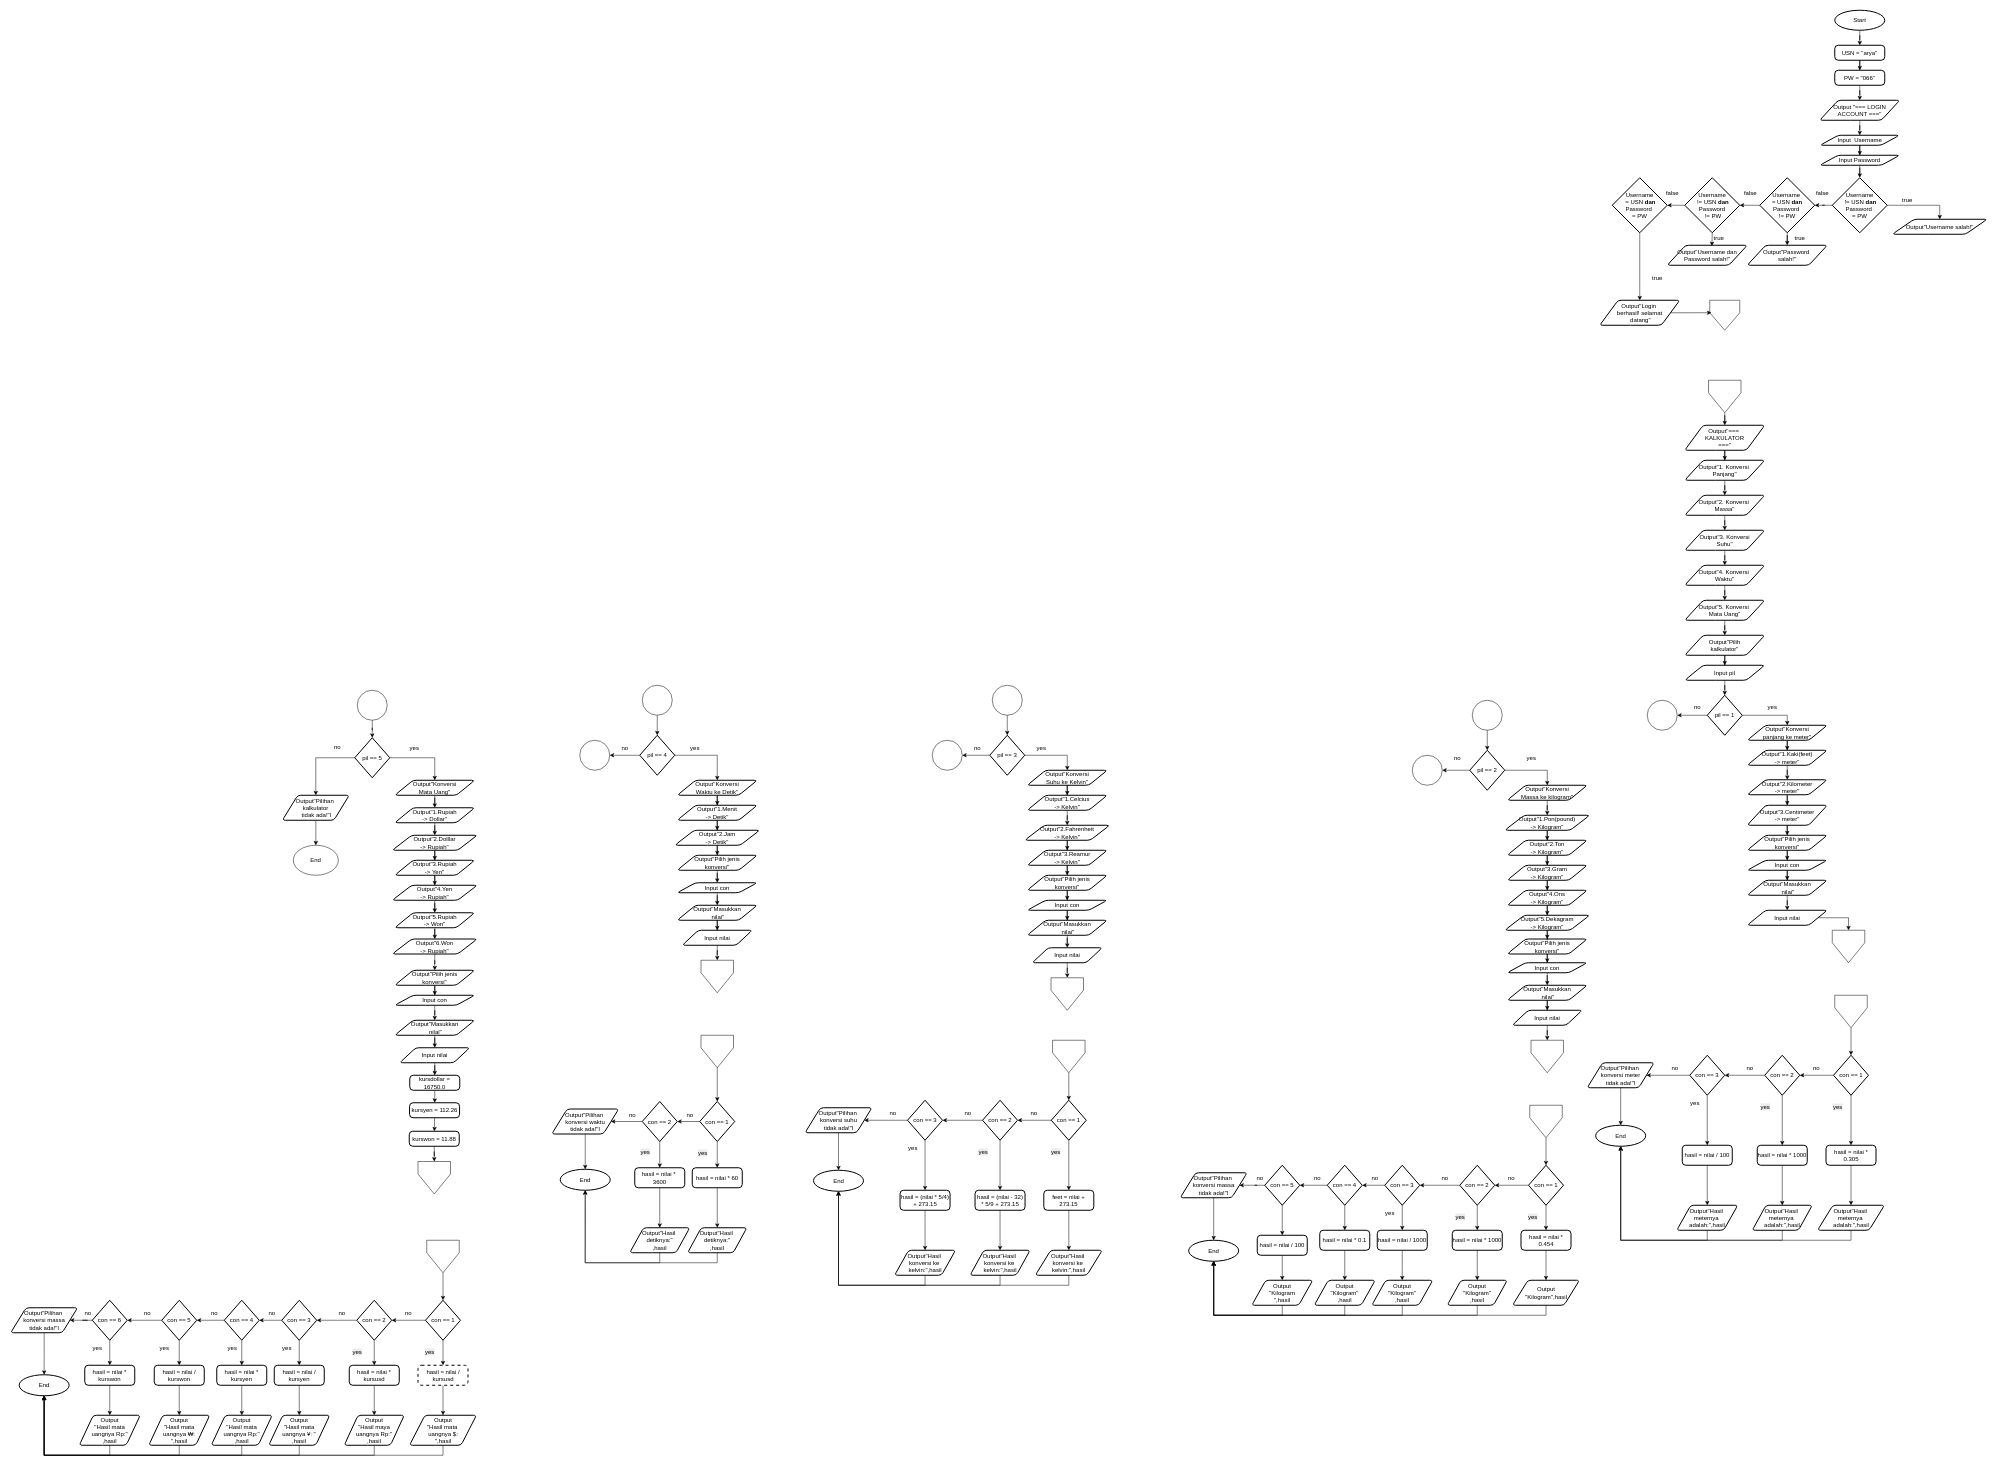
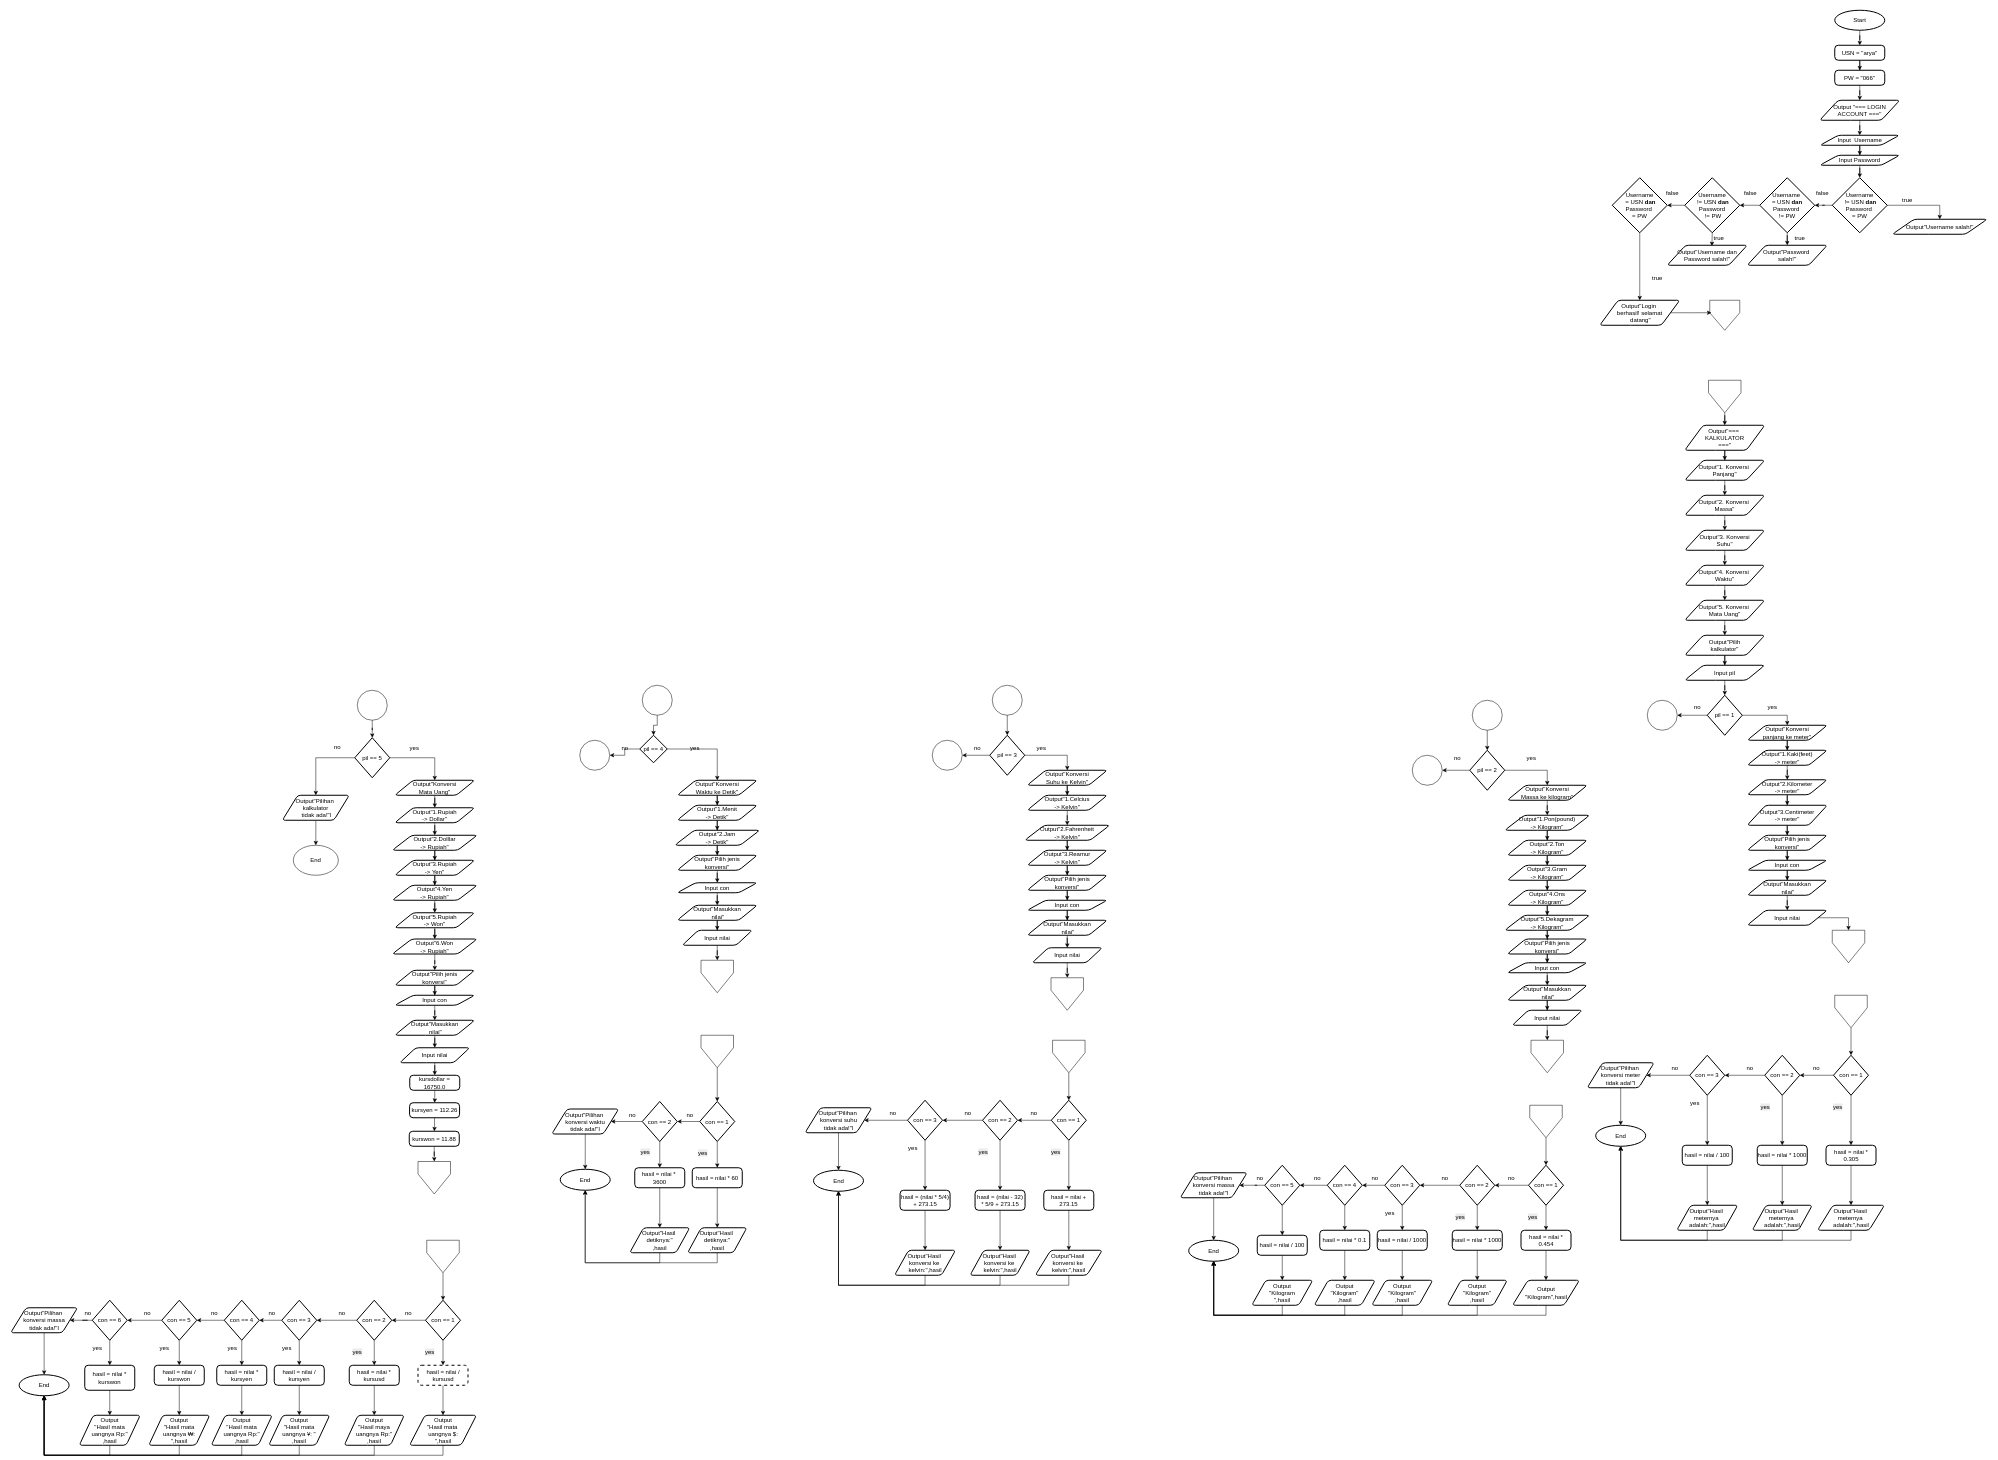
node "pil == 4": size 35x40 -> 28x28
node "feet = nilai + 273.15": label "feet = nilai + 273.15" -> "hasil = nilai + 273.15"
node "hasil = nilai * kurswon": size 50x20 -> 50x25
